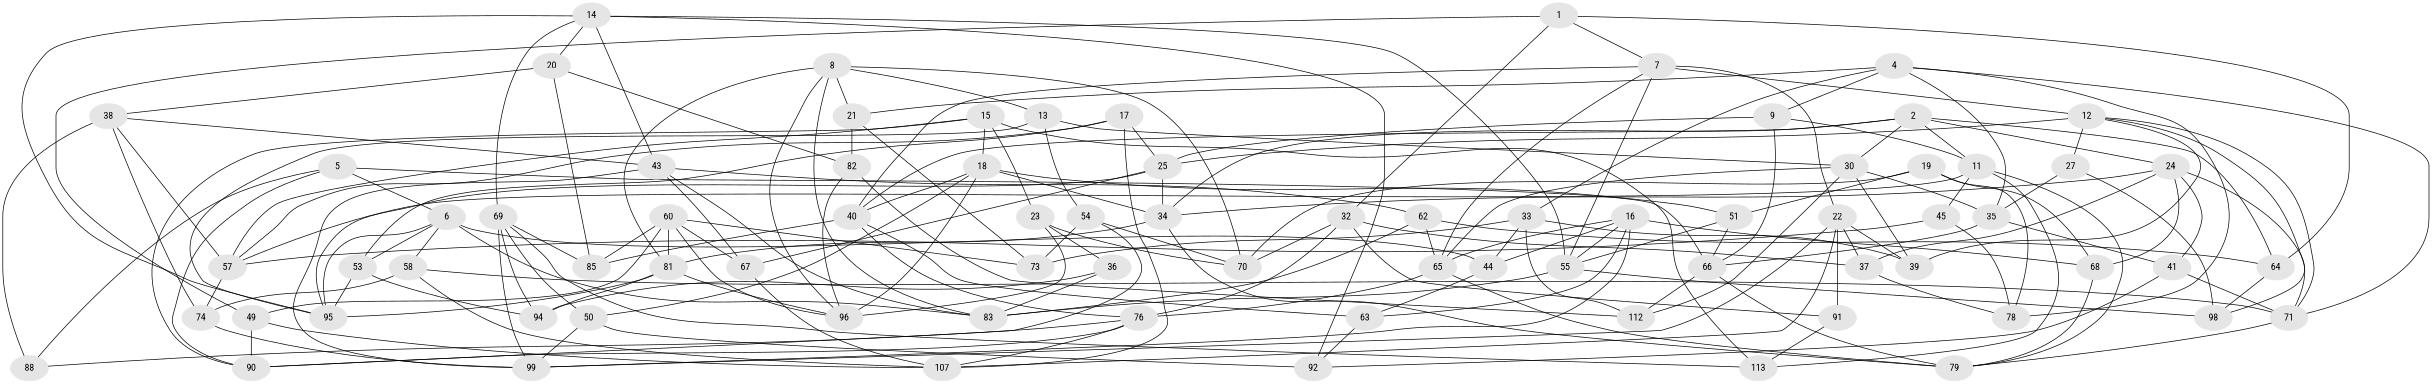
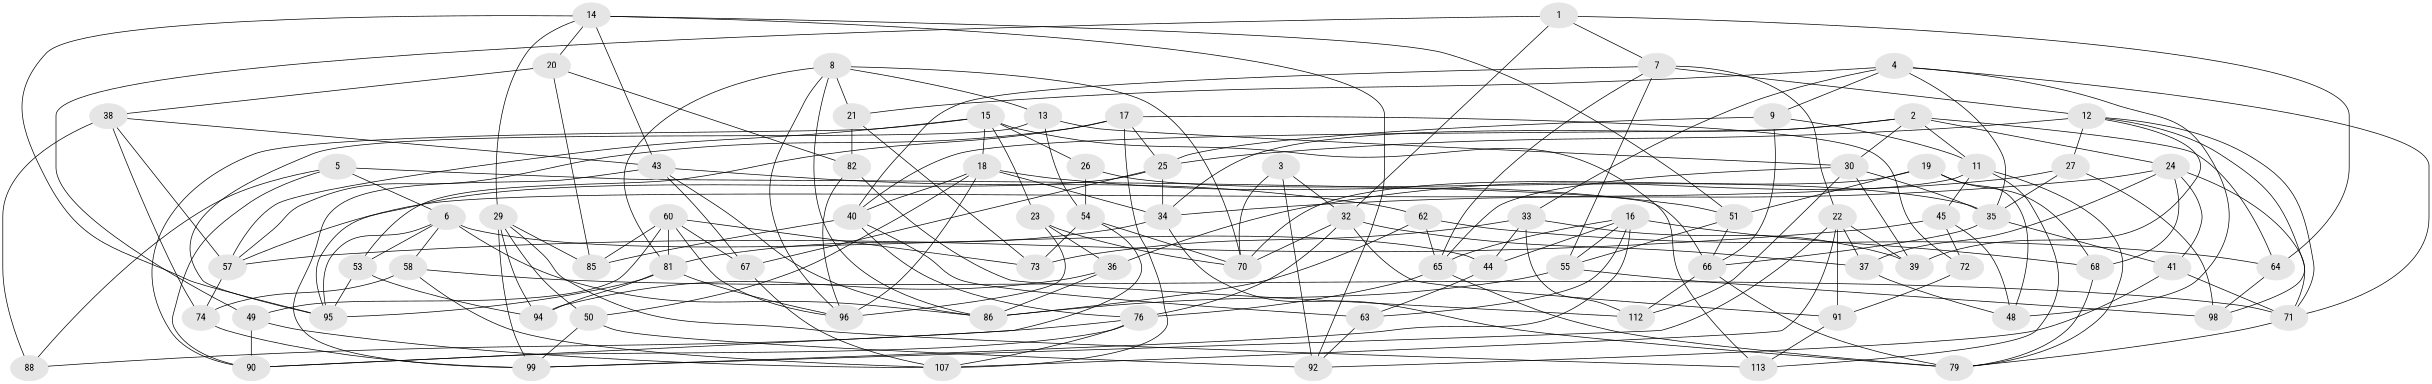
edge "14" -- "55": now "14" -- "51"
node "26": added
node "3": added
edge "27" -- "36": added
node "69": label "69" -> "29"
node "72": added
node "83": label "83" -> "86"
node "78": label "78" -> "48"
